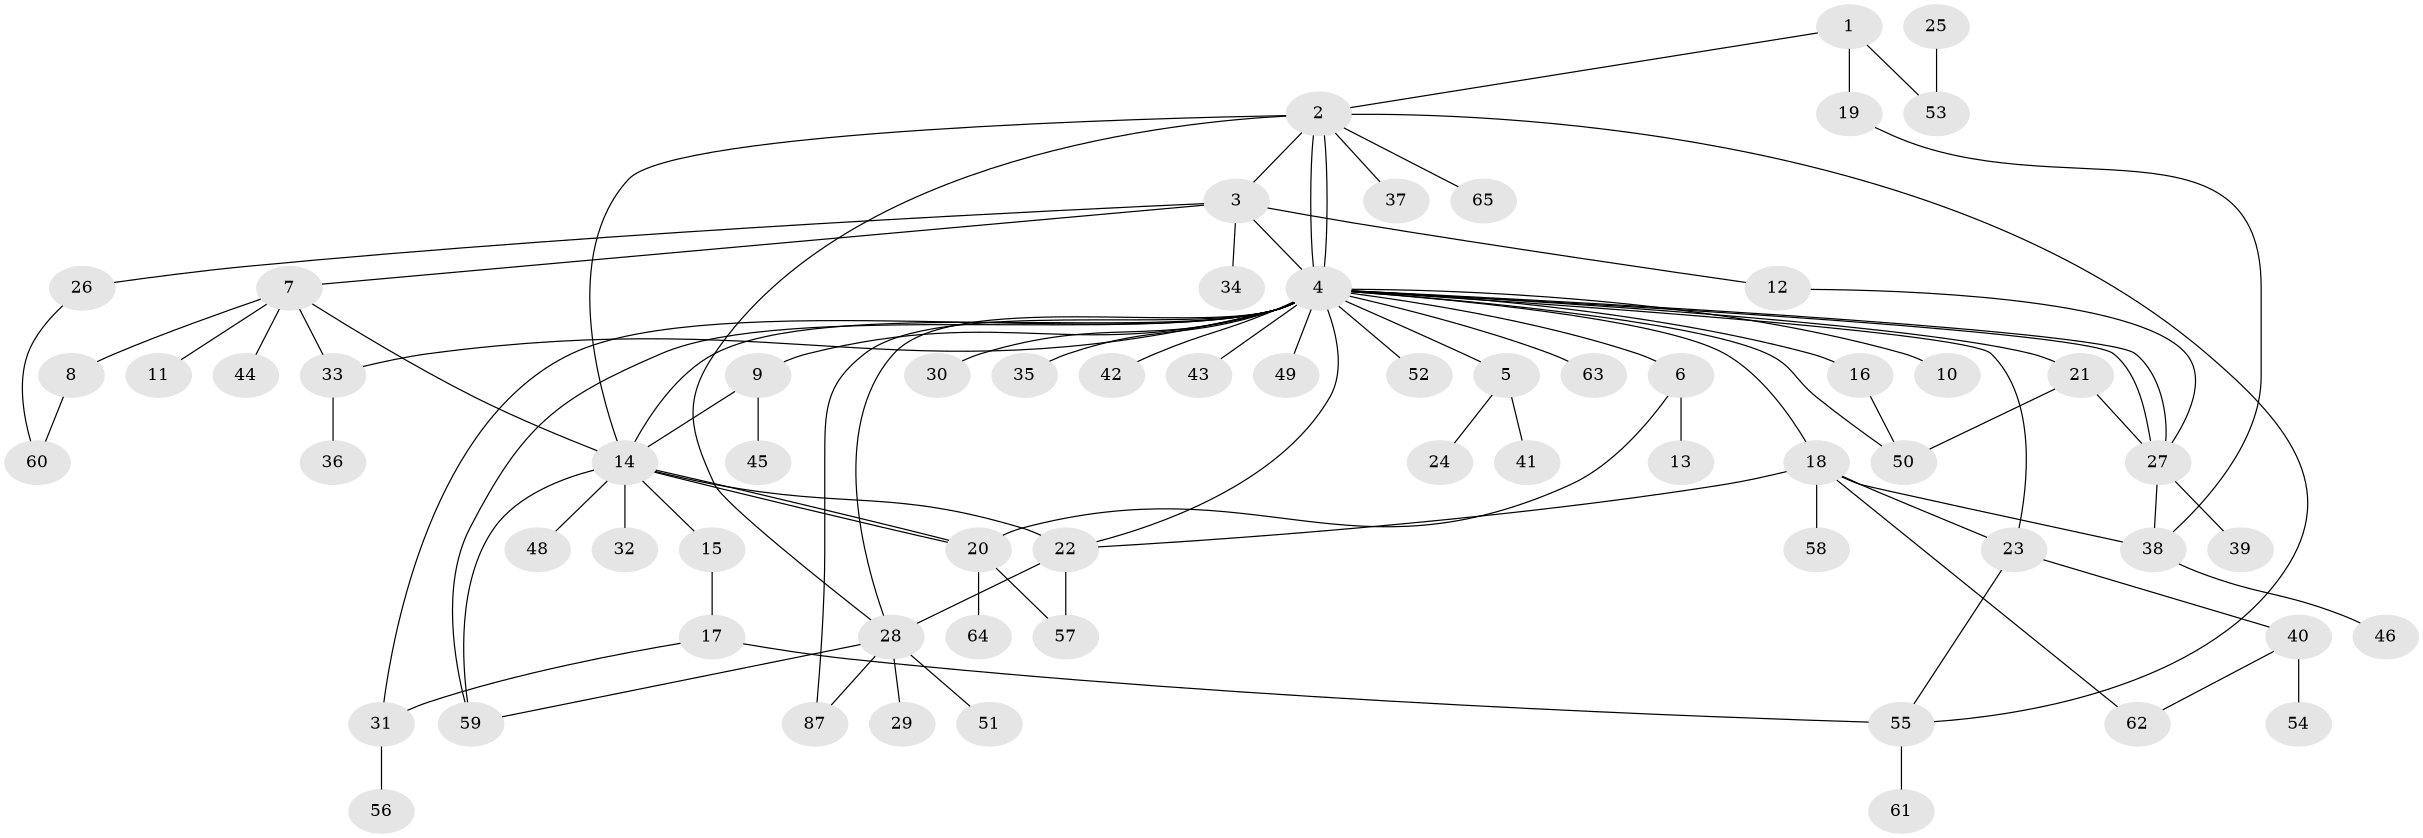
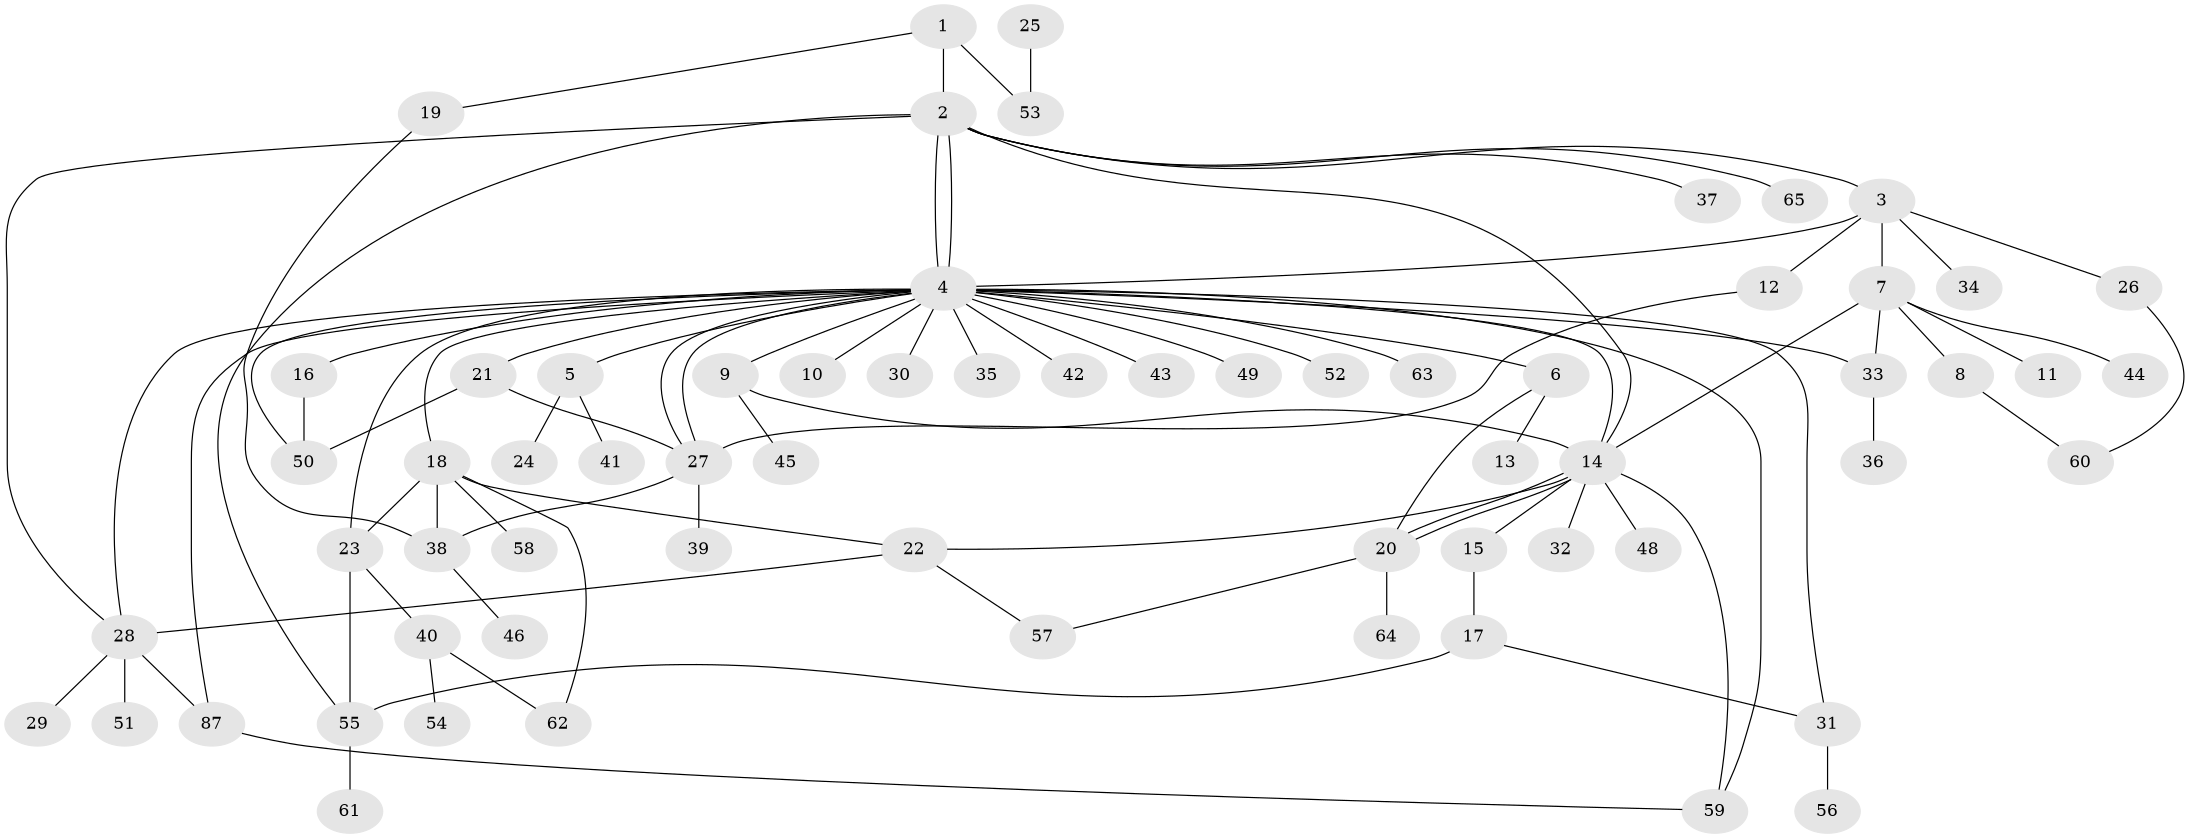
edge "4" -- "22": removed
edge "28" -- "59": now "87" -- "59"
